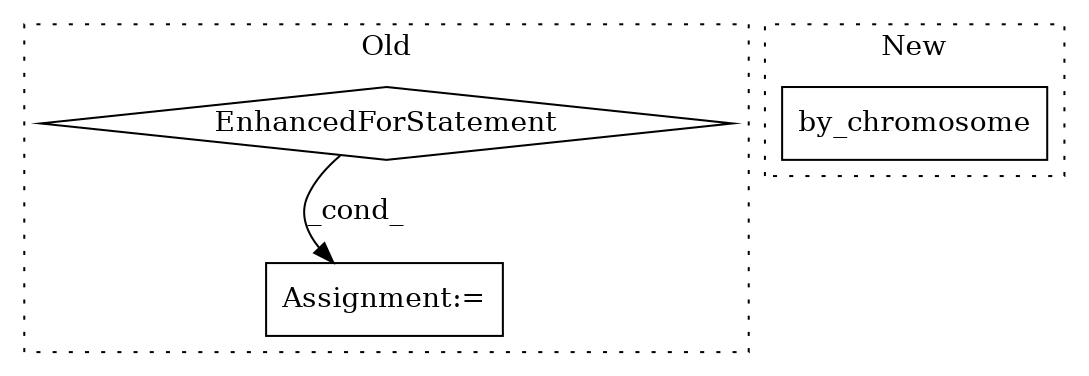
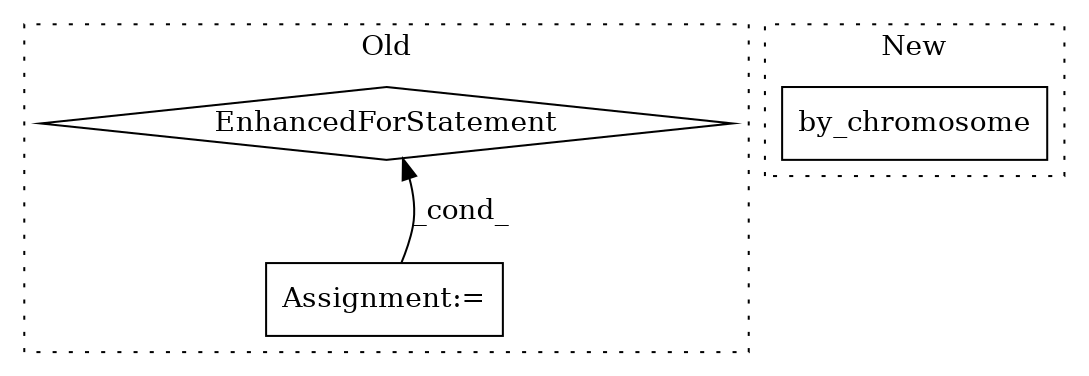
edge "EnhancedForStatement" -> "Assignment:=": reversed
